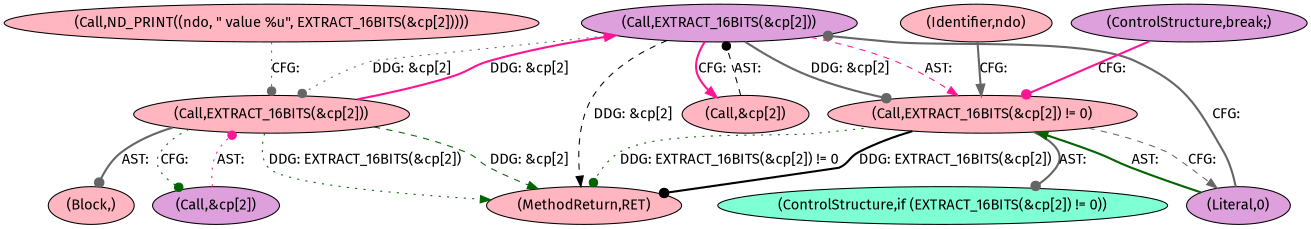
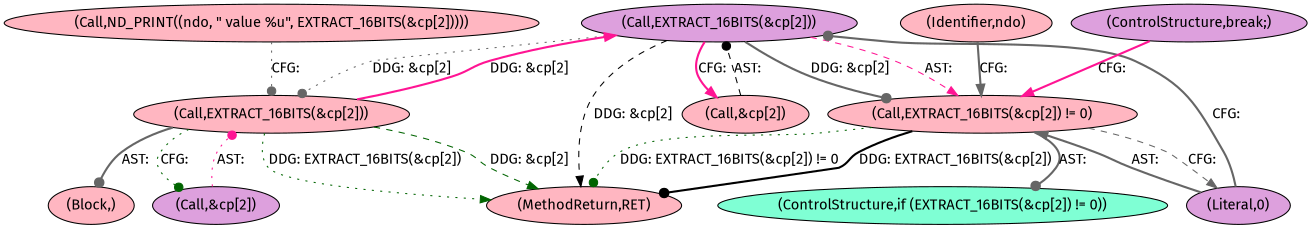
edge "(ControlStructure,break;)" -> "(Call,EXTRACT_16BITS(&cp[2]) != 0)": arrowhead dot -> normal
edge "(Literal,0)" -> "(Call,EXTRACT_16BITS(&cp[2]) != 0)": color darkgreen -> gray40
